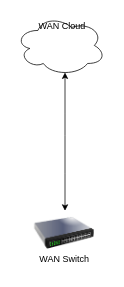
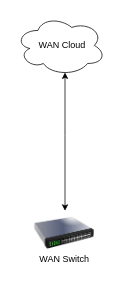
node "WAN Cloud": moved (62, 27) -> (62, 45)
